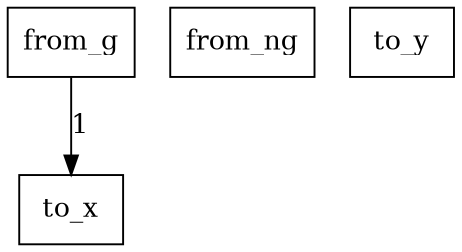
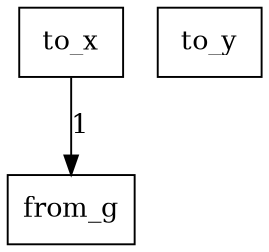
node "from_ng": removed
edge "from_g" -> "to_x": reversed
